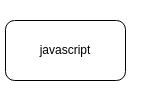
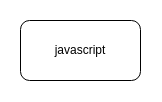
node "javascript": moved (66, 51) -> (81, 51)
